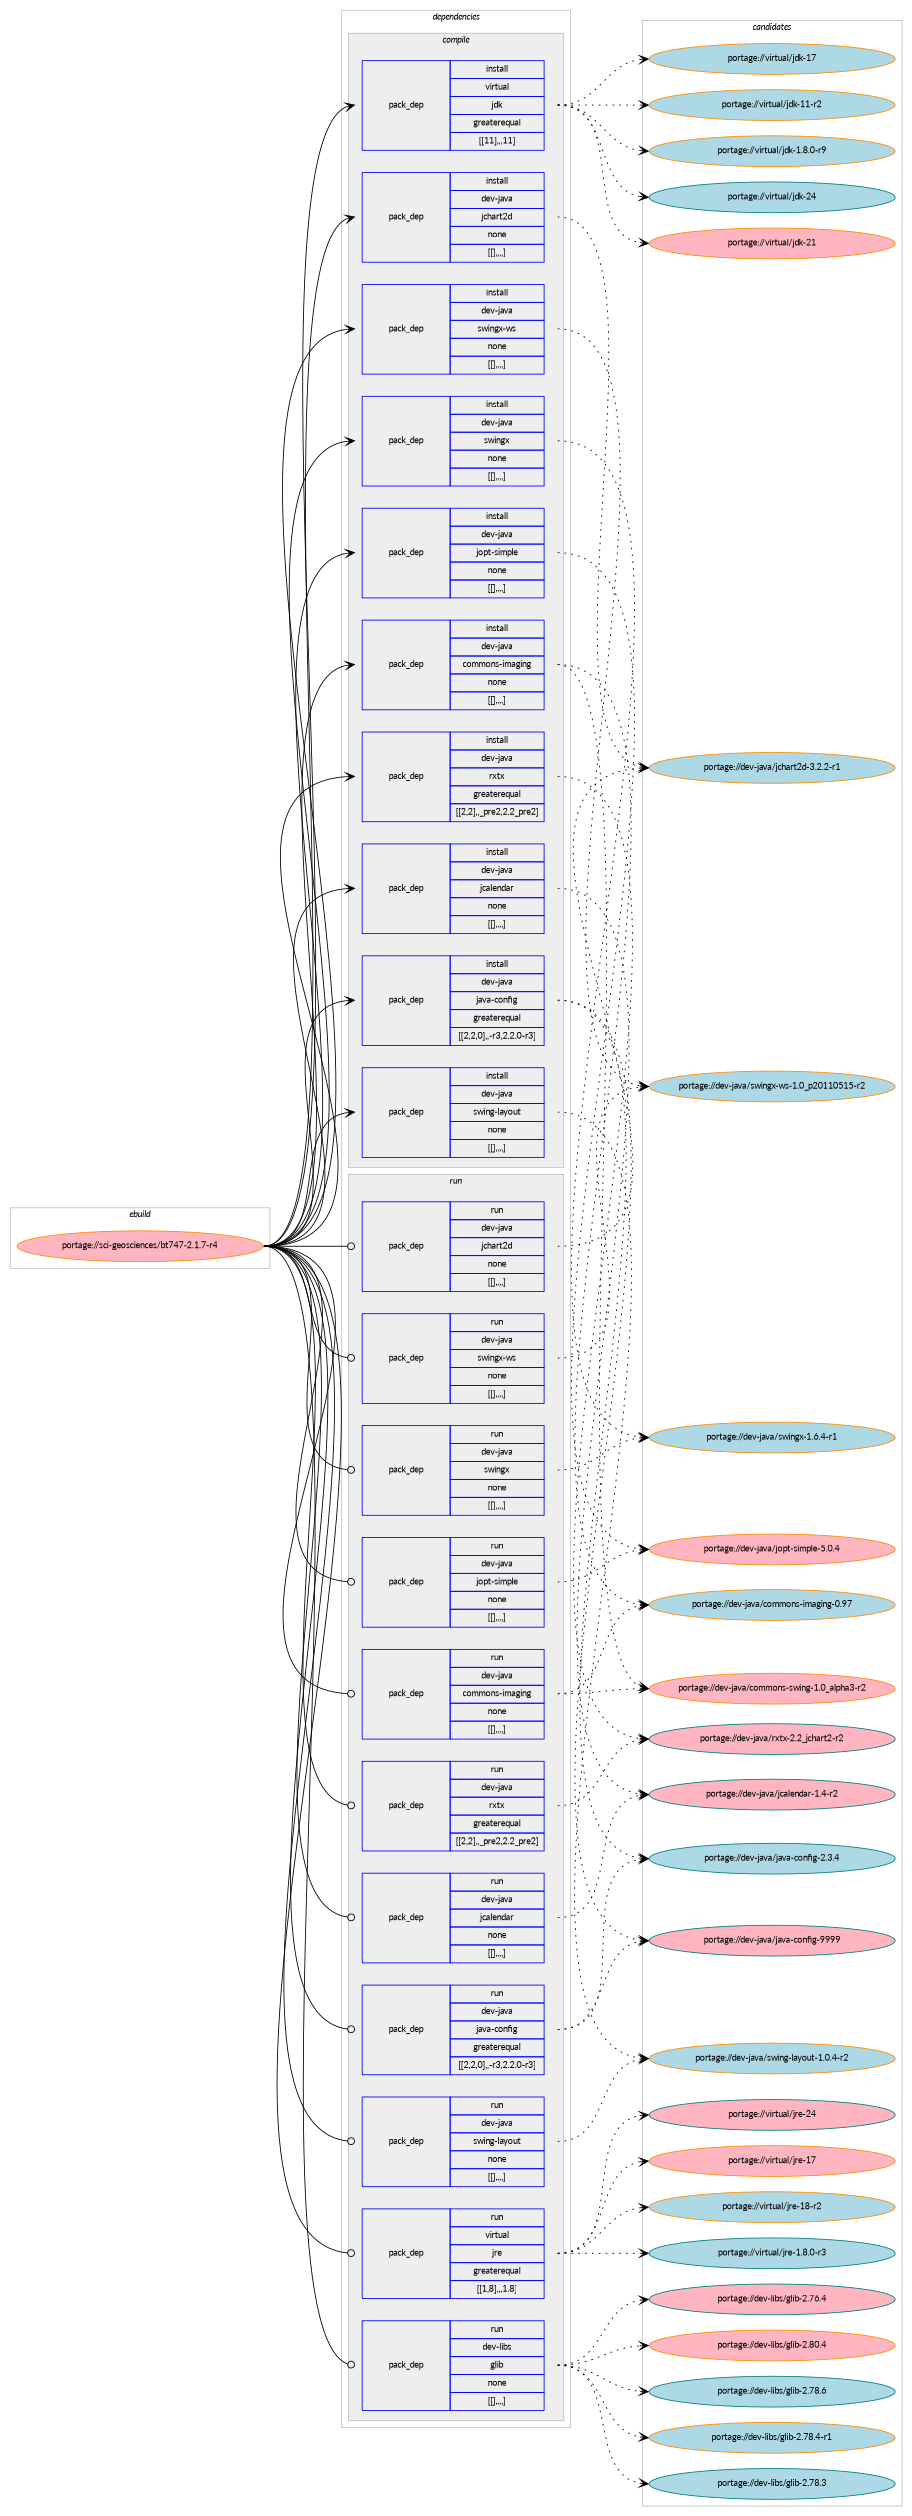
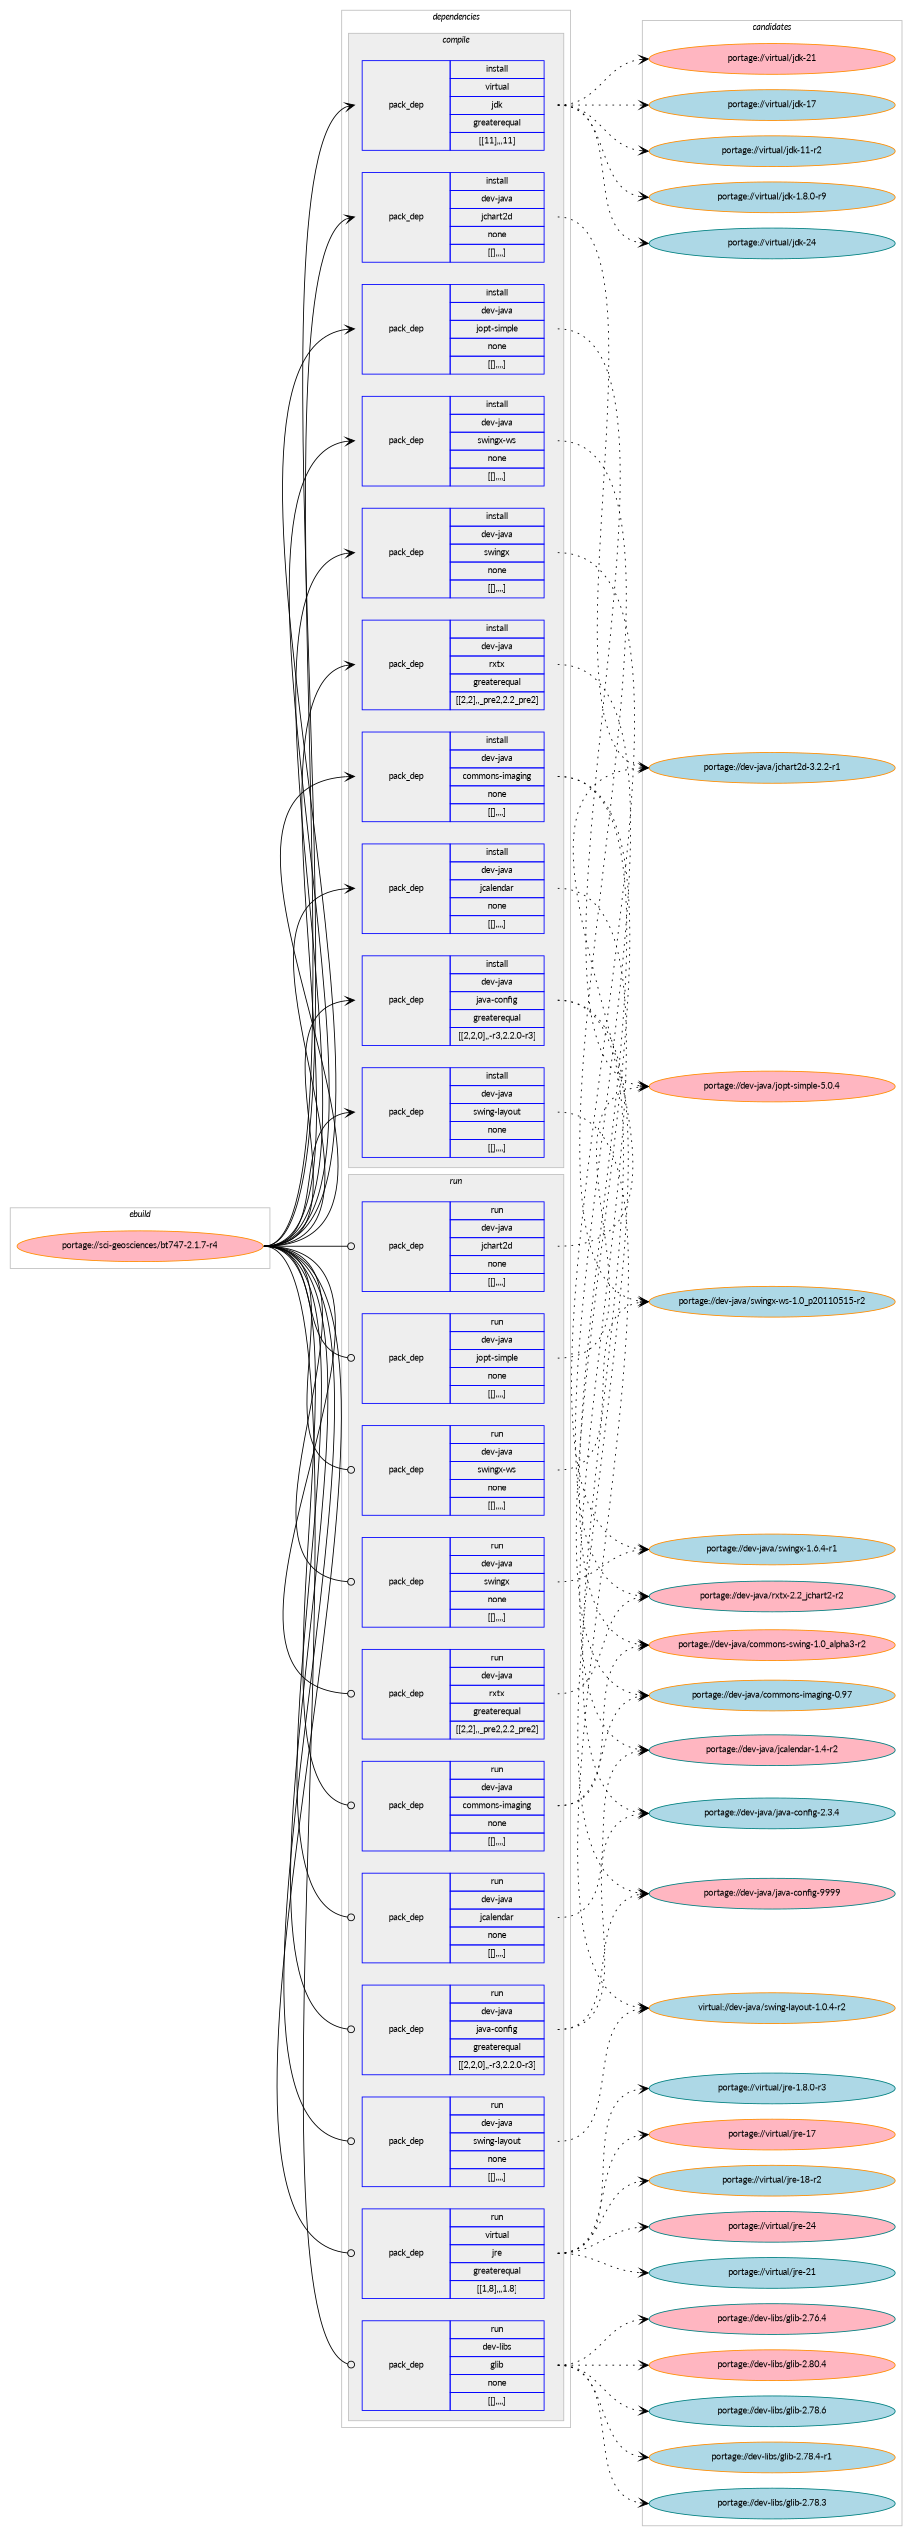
node "portage://dev-java/swing-layout-1.0.4-r2": label "portage://dev-java/swing-layout-1.0.4-r2" -> "virtual://dev-java/swing-layout-1.0.4-r2"
node "portage://virtual/jre-21": added
